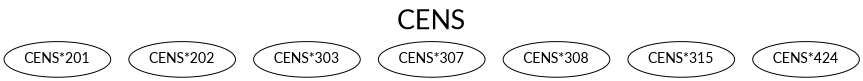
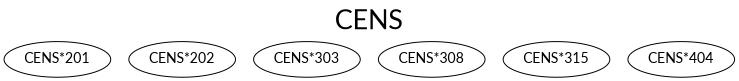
node "CENS*307": removed
node "CENS*424": label "CENS*424" -> "CENS*404"
